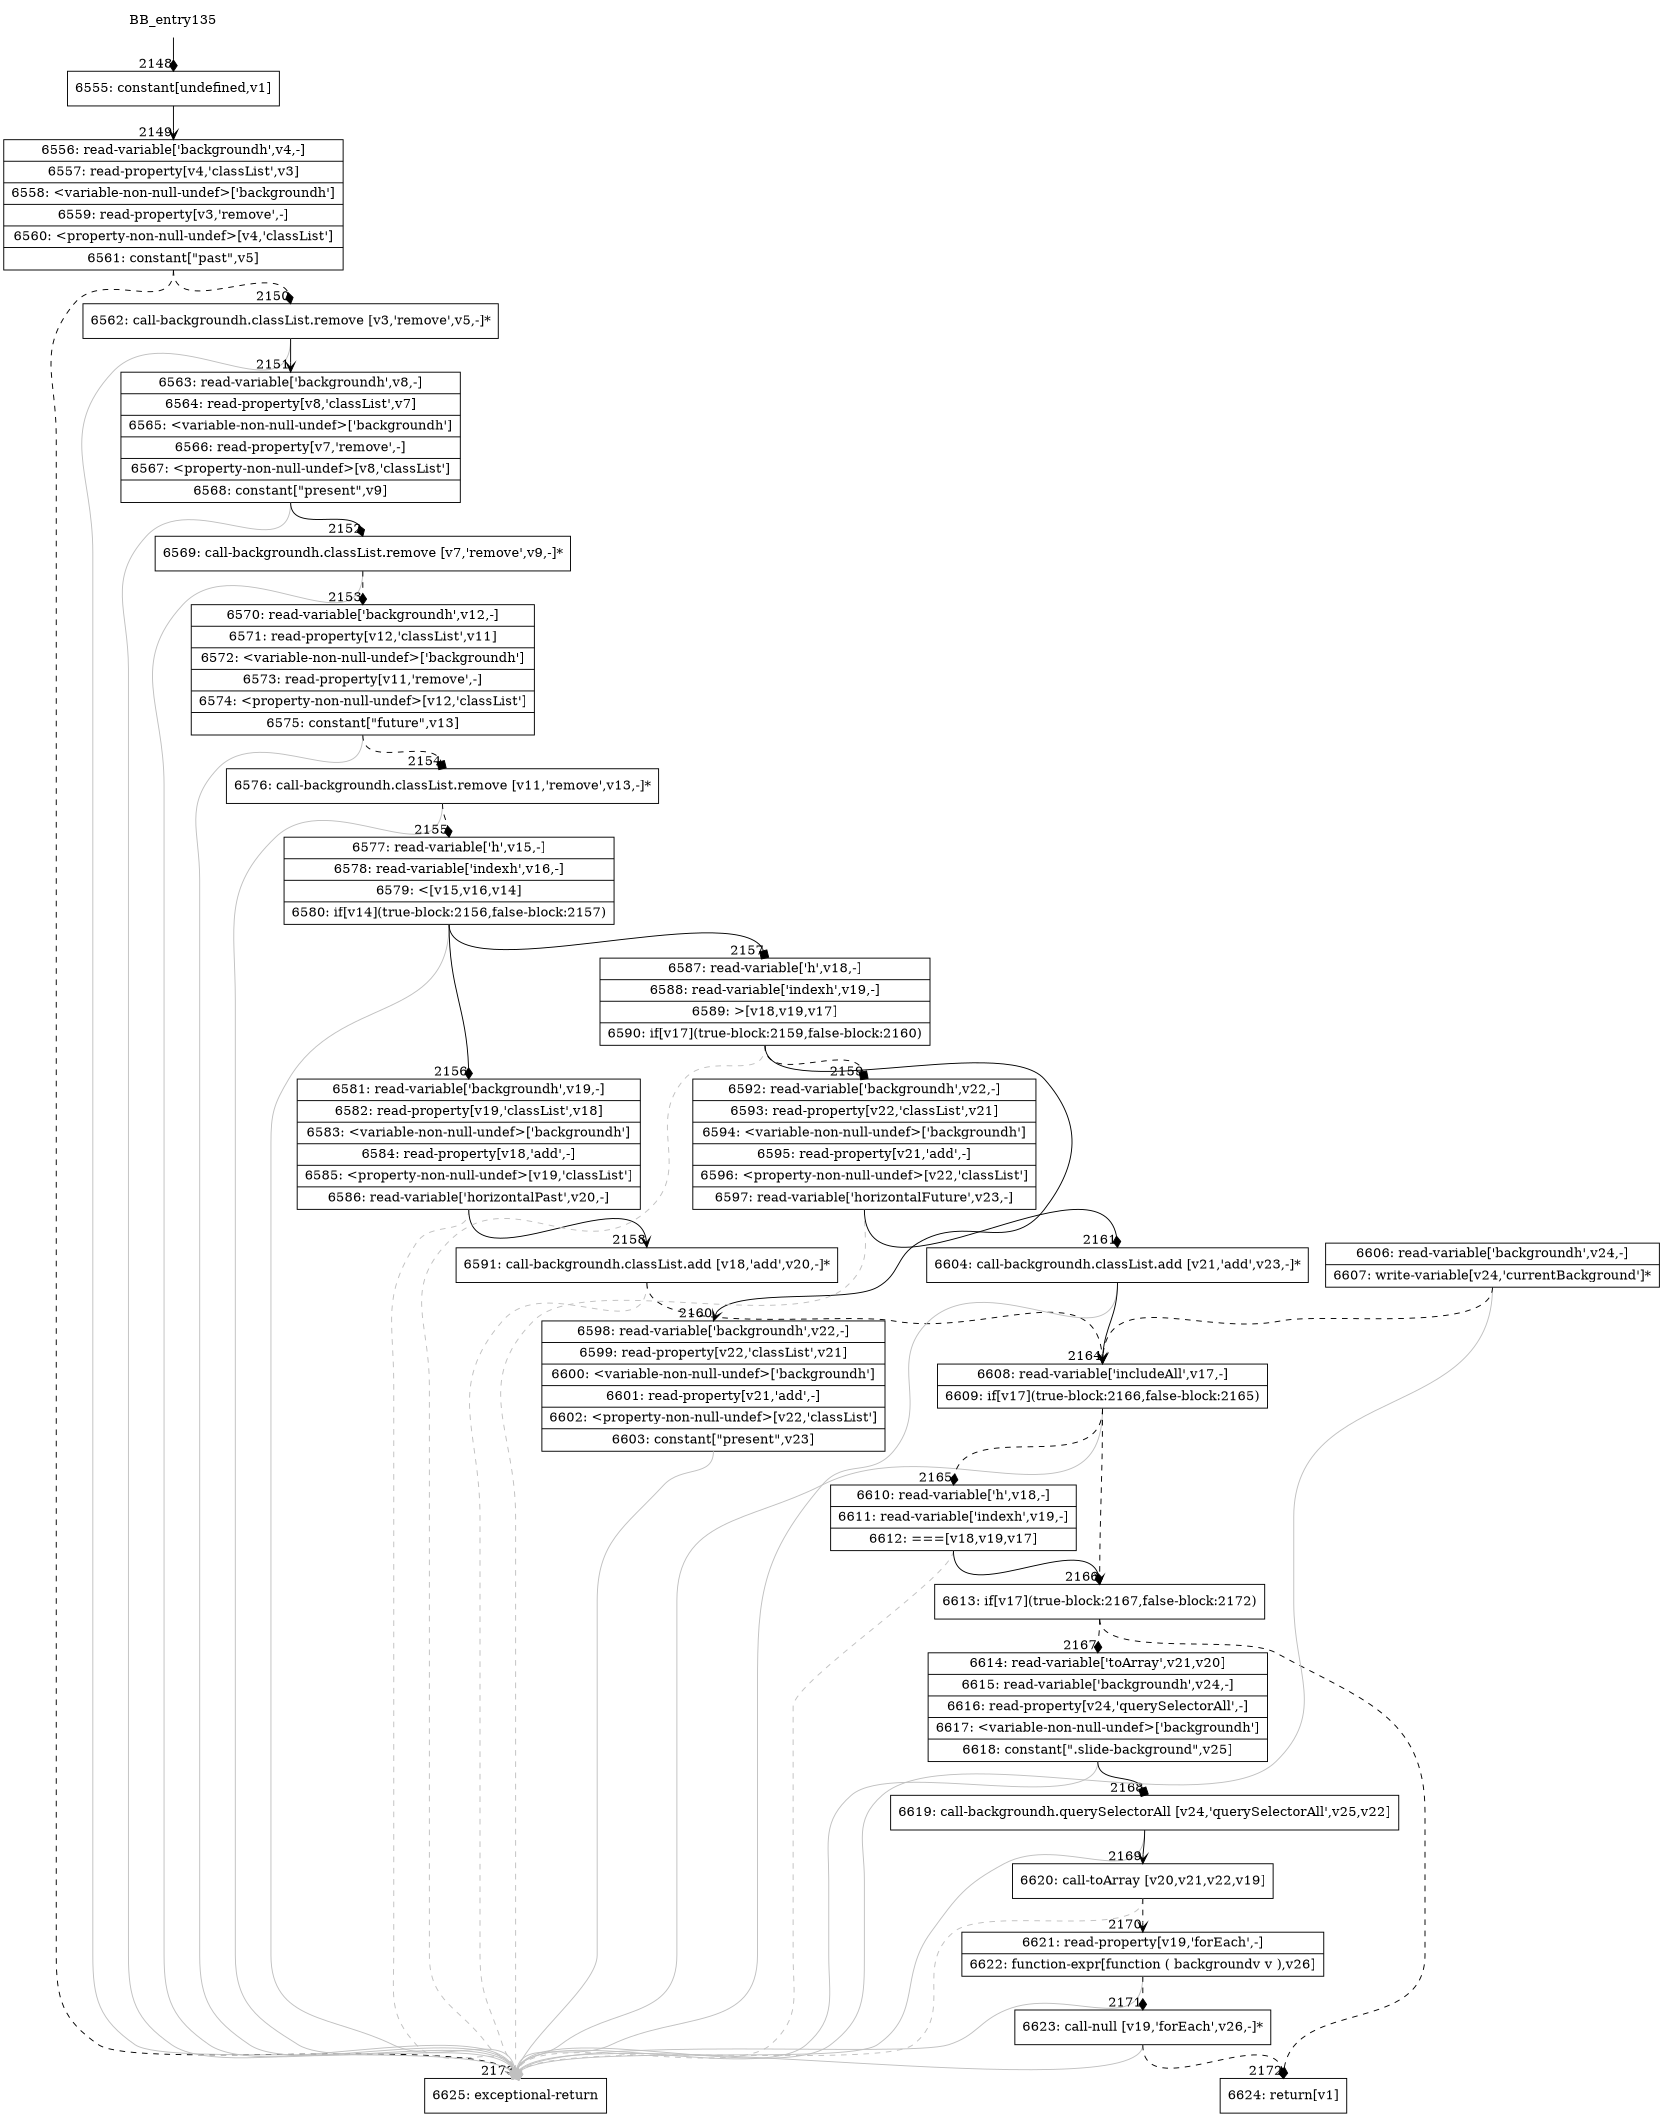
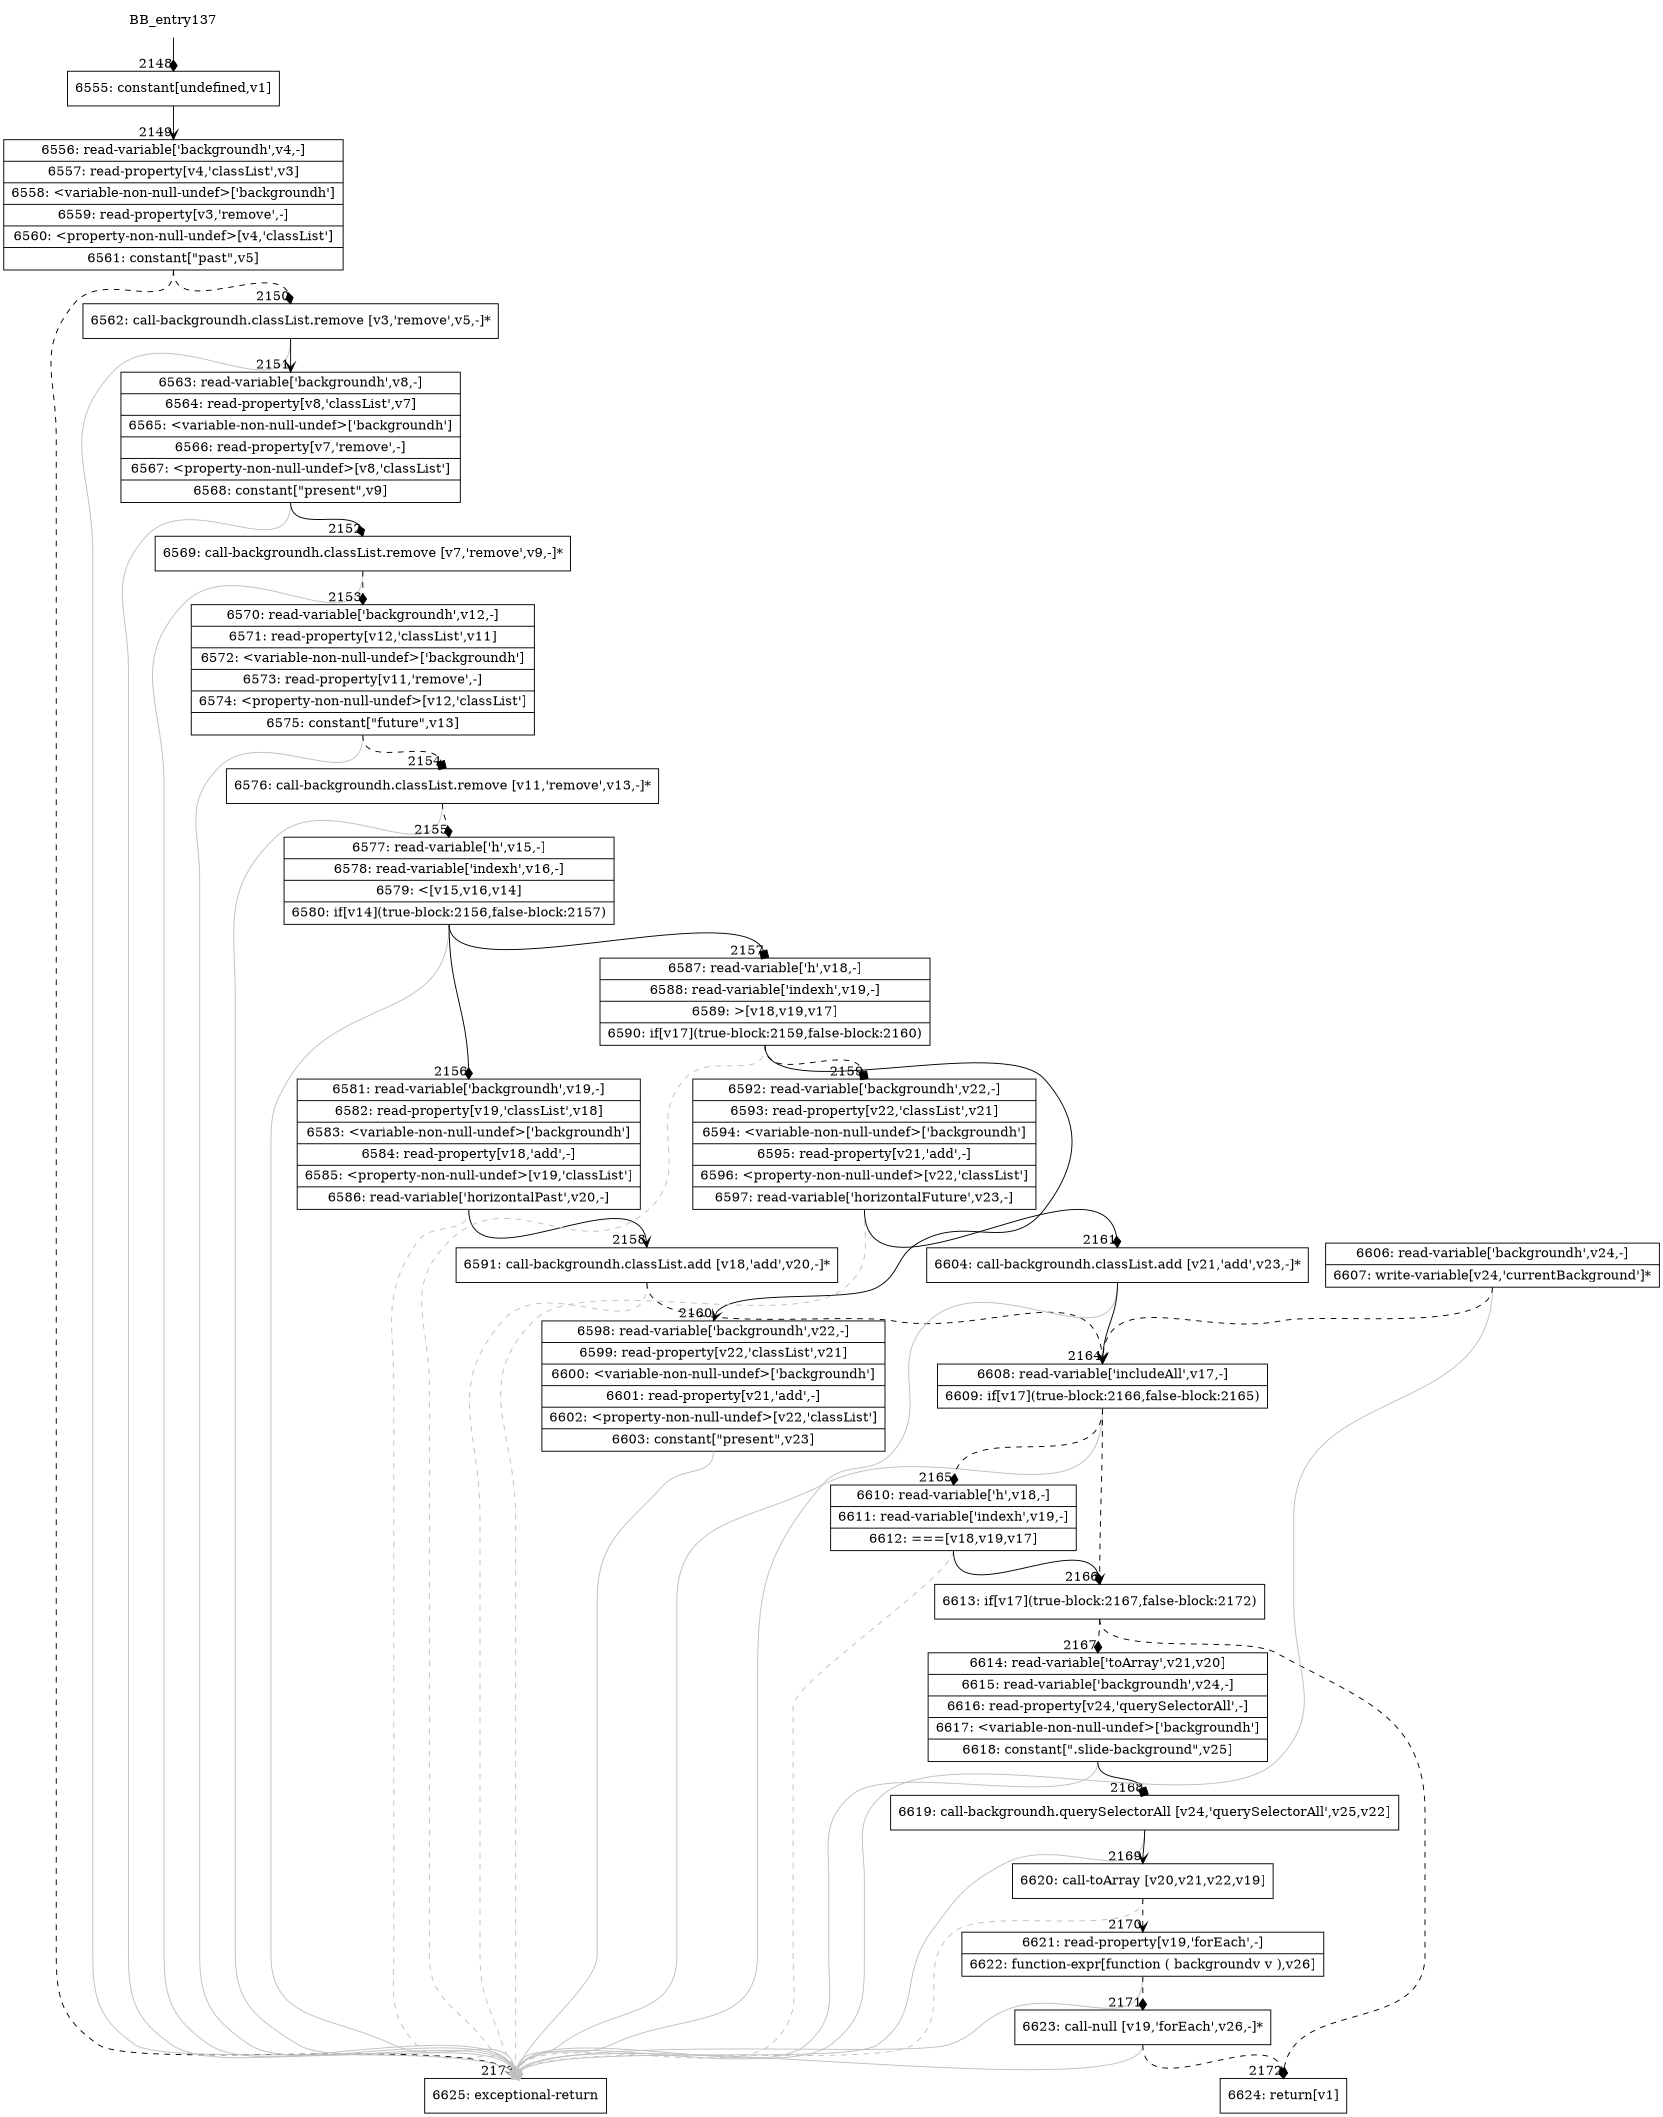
node "BB_entry135": label "BB_entry135" -> "BB_entry137"
